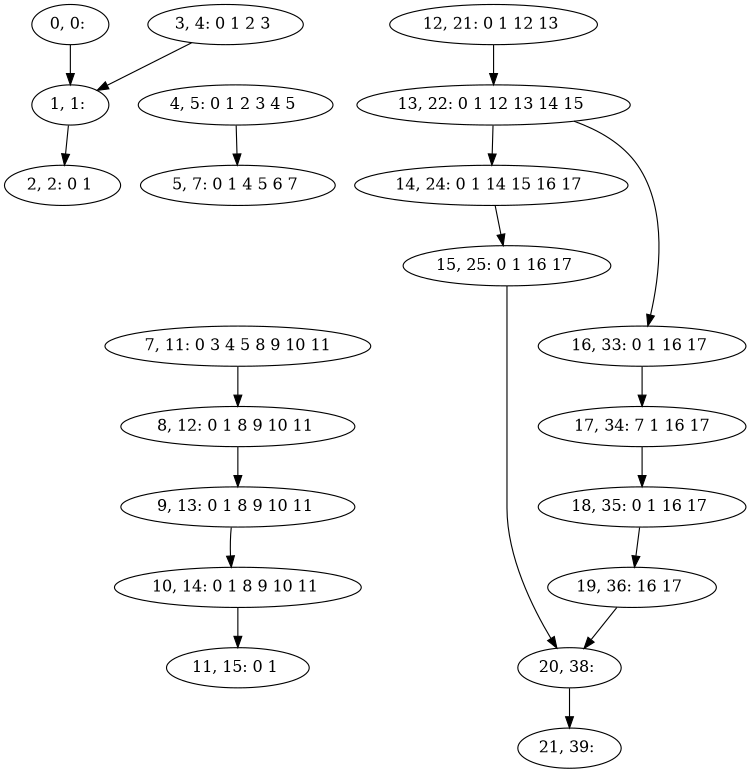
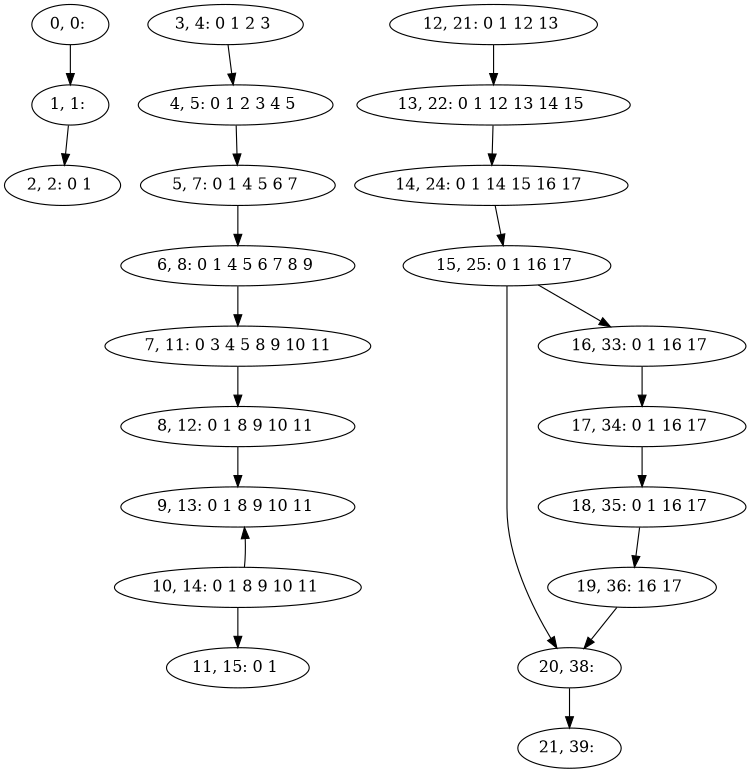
edge "3, 4: 0 1 2 3" -> "1, 1:": now "3, 4: 0 1 2 3" -> "4, 5: 0 1 2 3 4 5"
edge "13, 22: 0 1 12 13 14 15" -> "16, 33: 0 1 16 17": now "15, 25: 0 1 16 17" -> "16, 33: 0 1 16 17"
node "6, 8: 0 1 4 5 6 7 8 9": added
node "17, 34: 7 1 16 17": label "17, 34: 7 1 16 17" -> "17, 34: 0 1 16 17"
edge "9, 13: 0 1 8 9 10 11" -> "10, 14: 0 1 8 9 10 11": reversed
